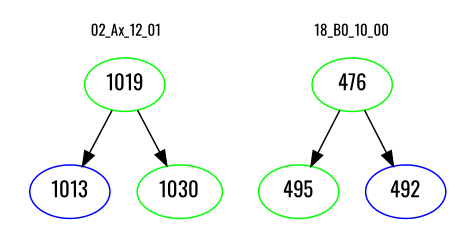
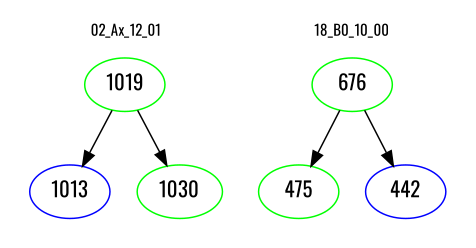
node "476": label "476" -> "676"
node "495": label "495" -> "475"
node "492": label "492" -> "442"
